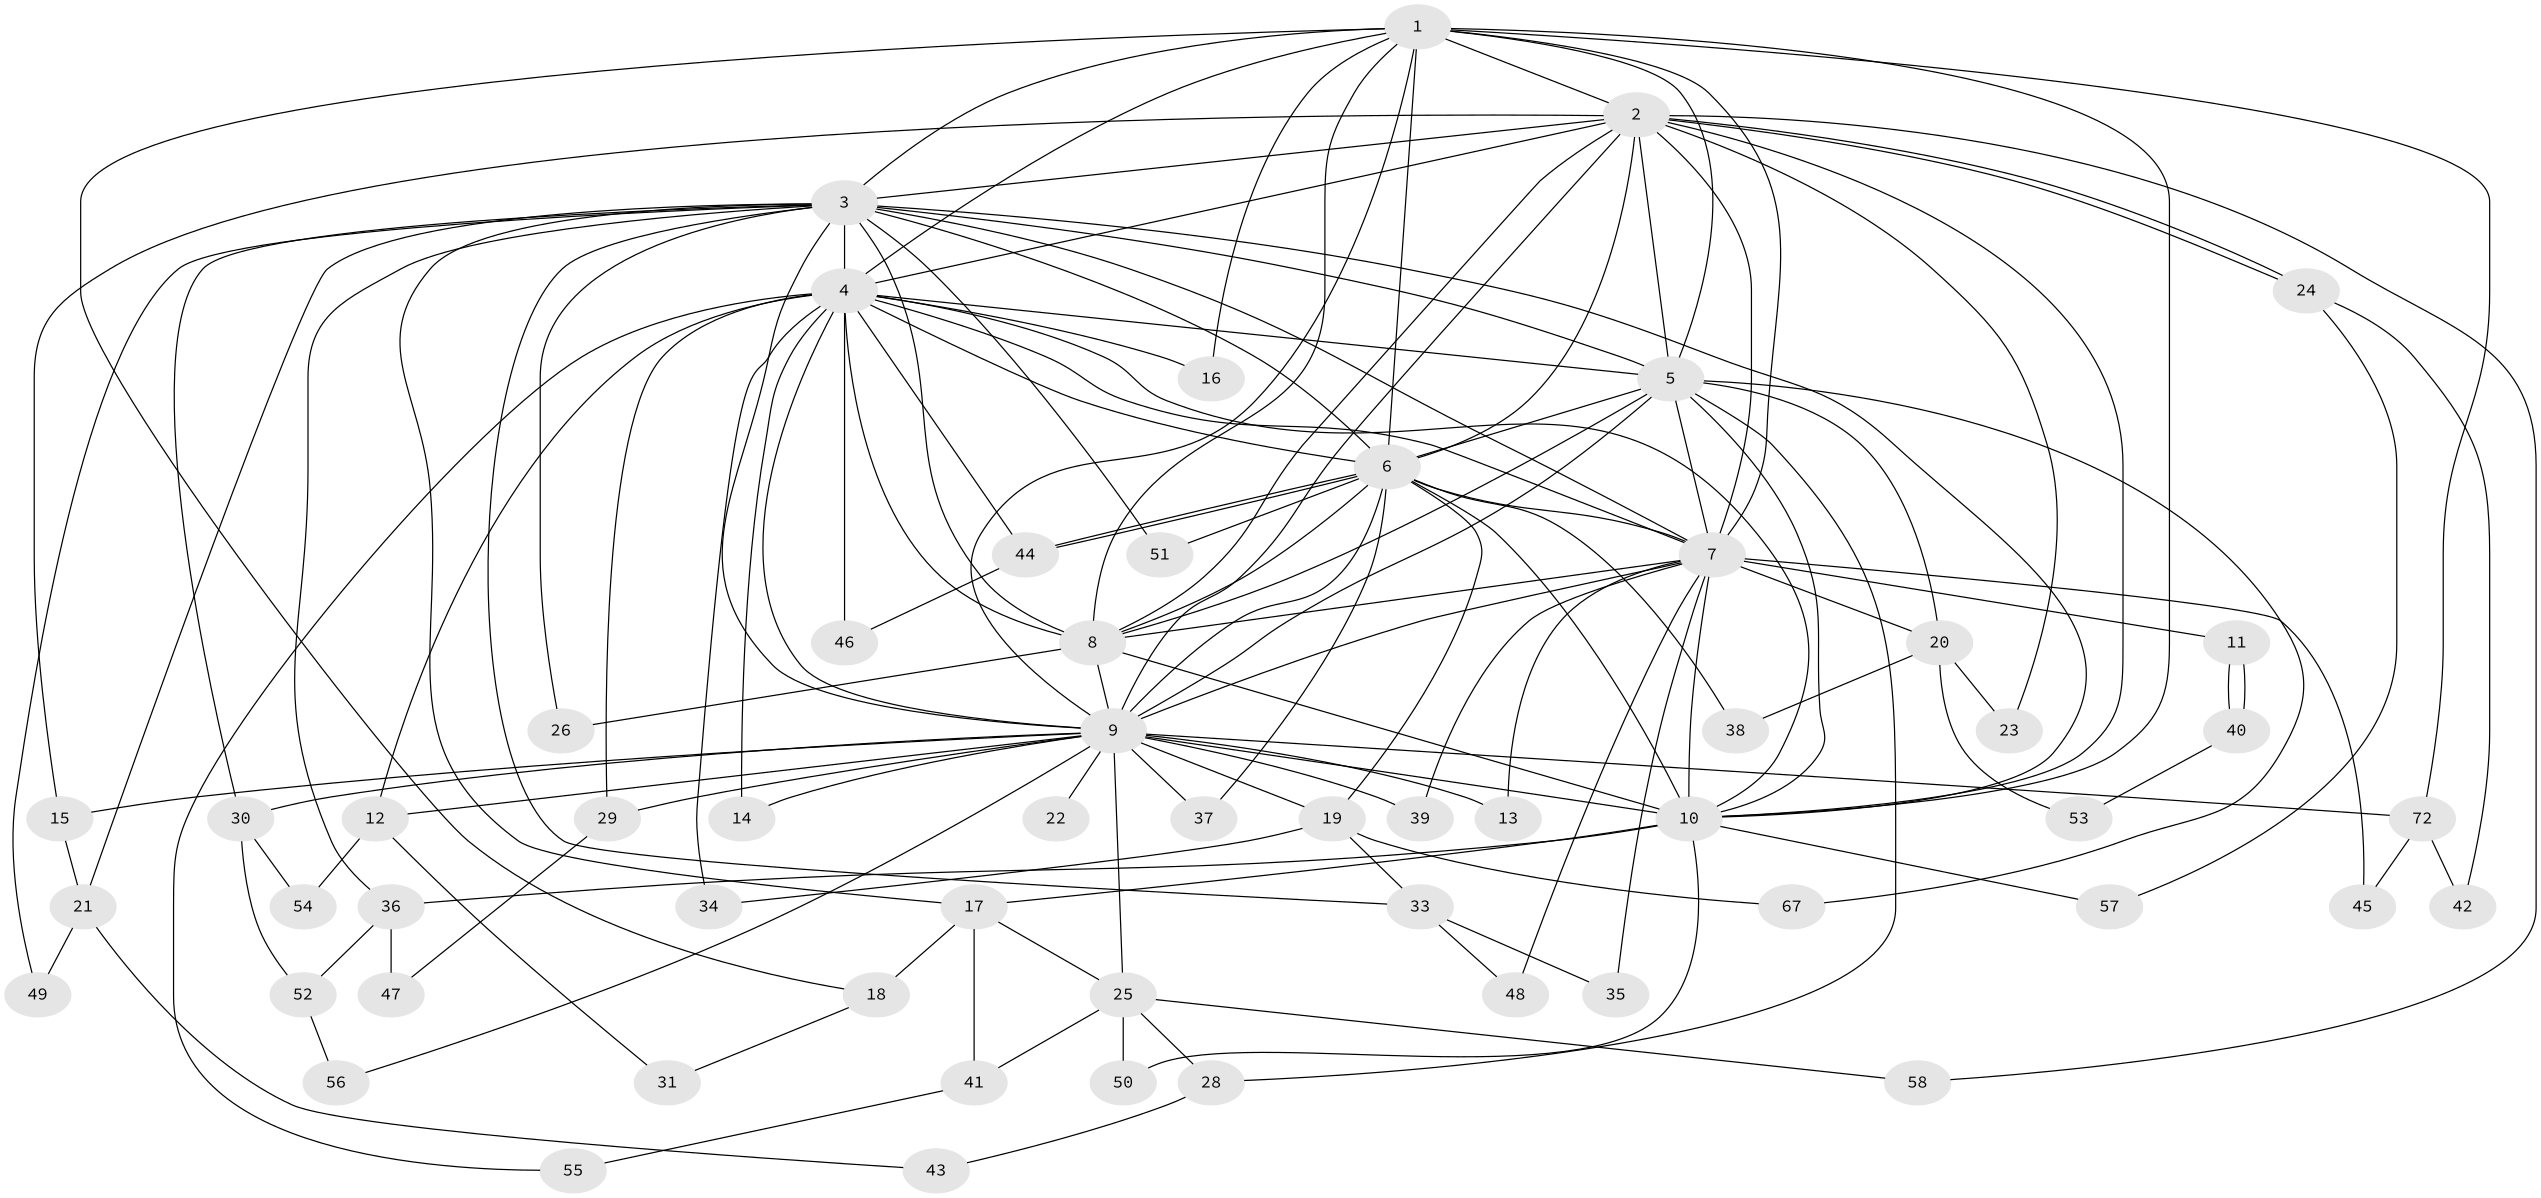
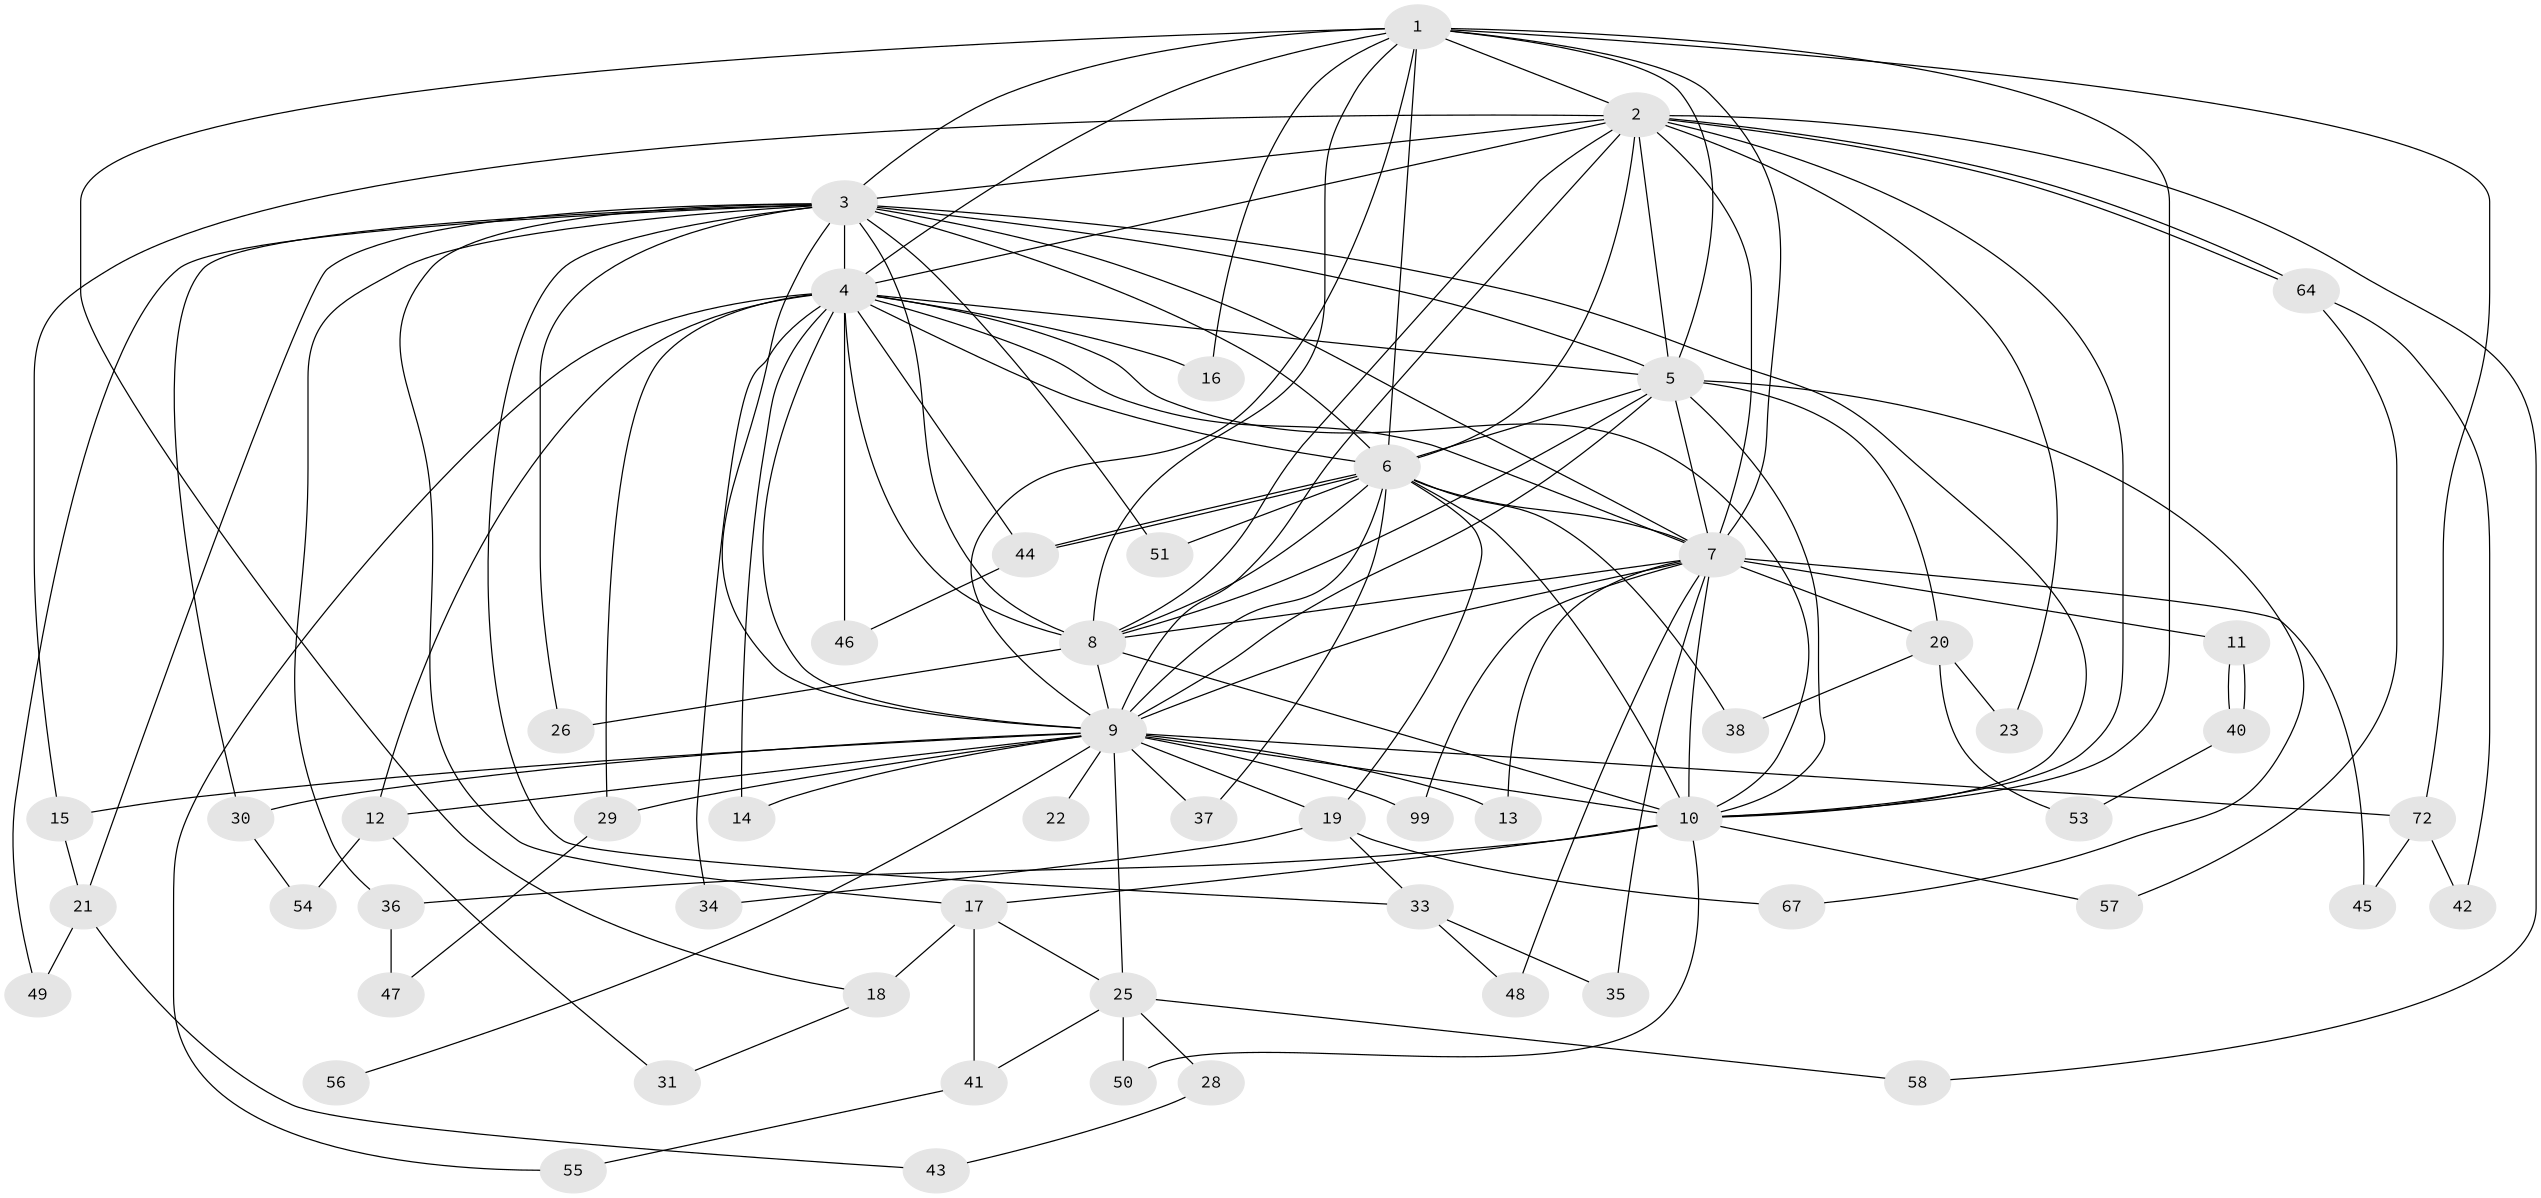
node "24": label "24" -> "64"
node "39": label "39" -> "99"
edge "5" -- "28": removed
node "52": removed
